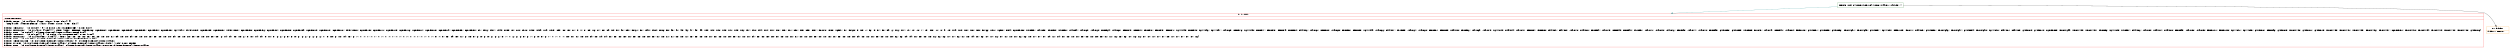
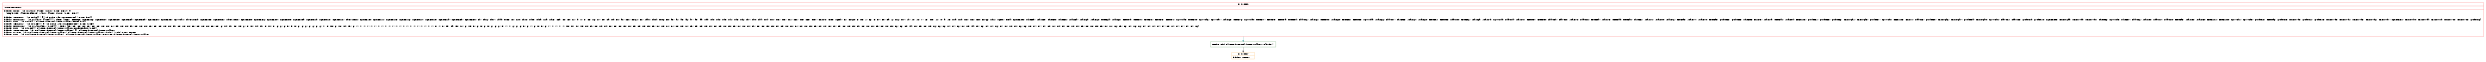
edge "static void okhttp3.internal.http2.Huffman.<clinit>()" -> "0: 0x0000": reversed
